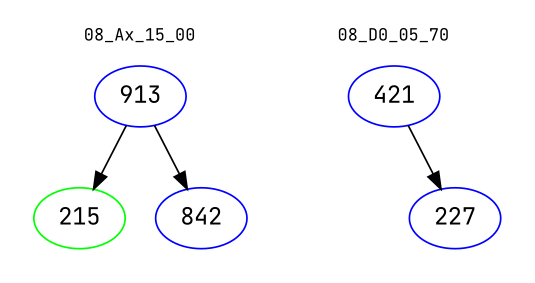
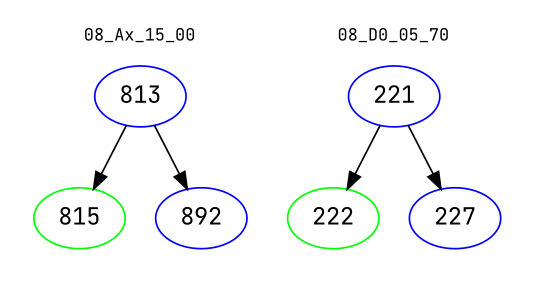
node "913": label "913" -> "813"
node "421": label "421" -> "221"
node "215": label "215" -> "815"
node "842": label "842" -> "892"
node "222": added
